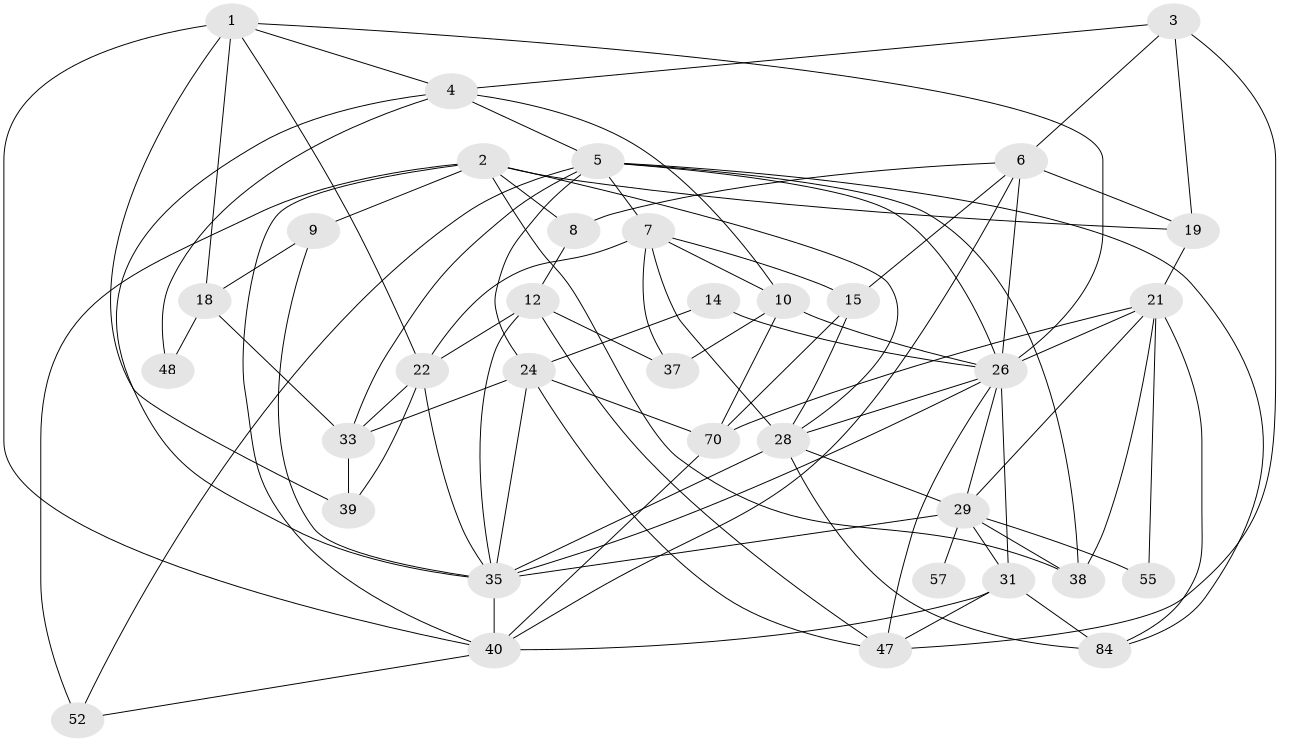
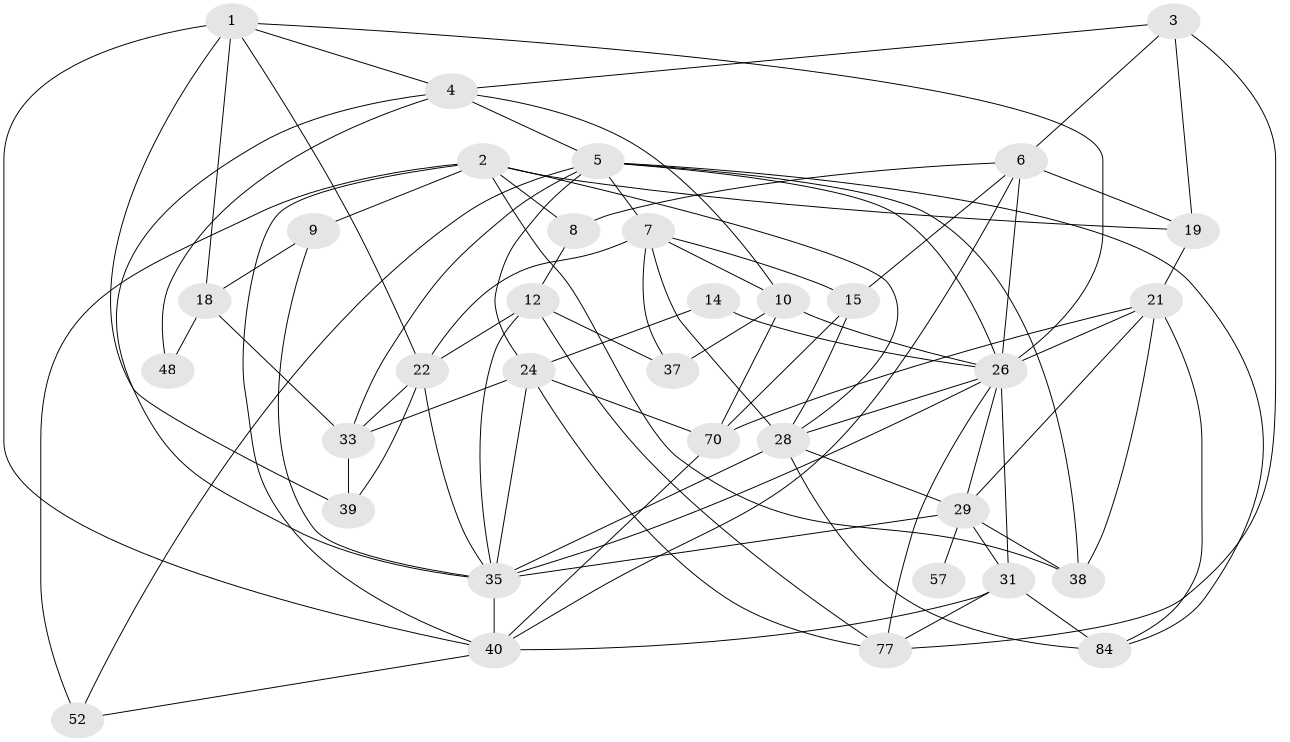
node "55": removed
node "47": label "47" -> "77"
